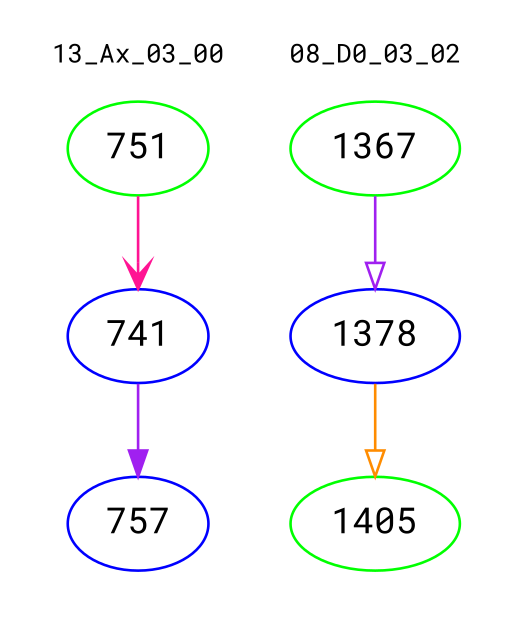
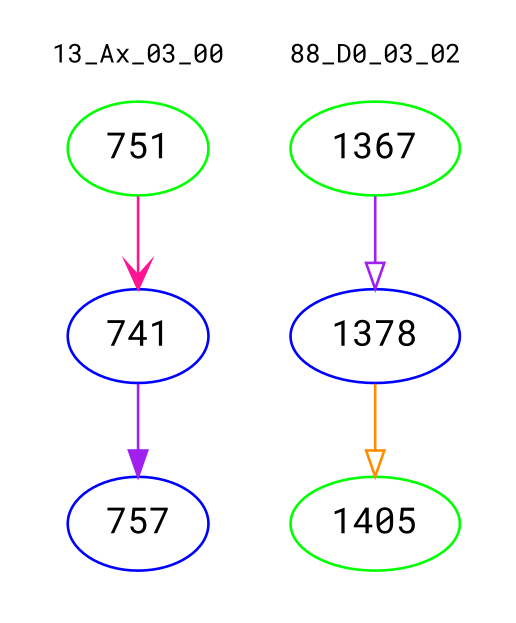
cluster "08_D0_03_02": label "08_D0_03_02" -> "88_D0_03_02"
